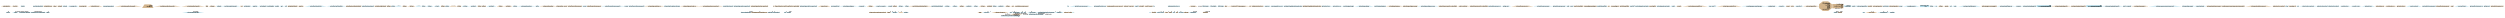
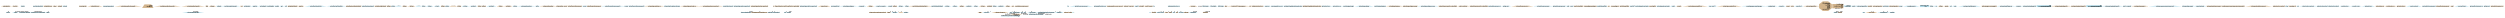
node "throw new ArgumentNullException(''shortName'');": removed
edge "var alphaNumericalCharactersProcessed = 0" -> "alphaNumericalCharactersProcessed++": now "truncationString == null || truncationString.Length > length" -> "alphaNumericalCharactersProcessed++"
